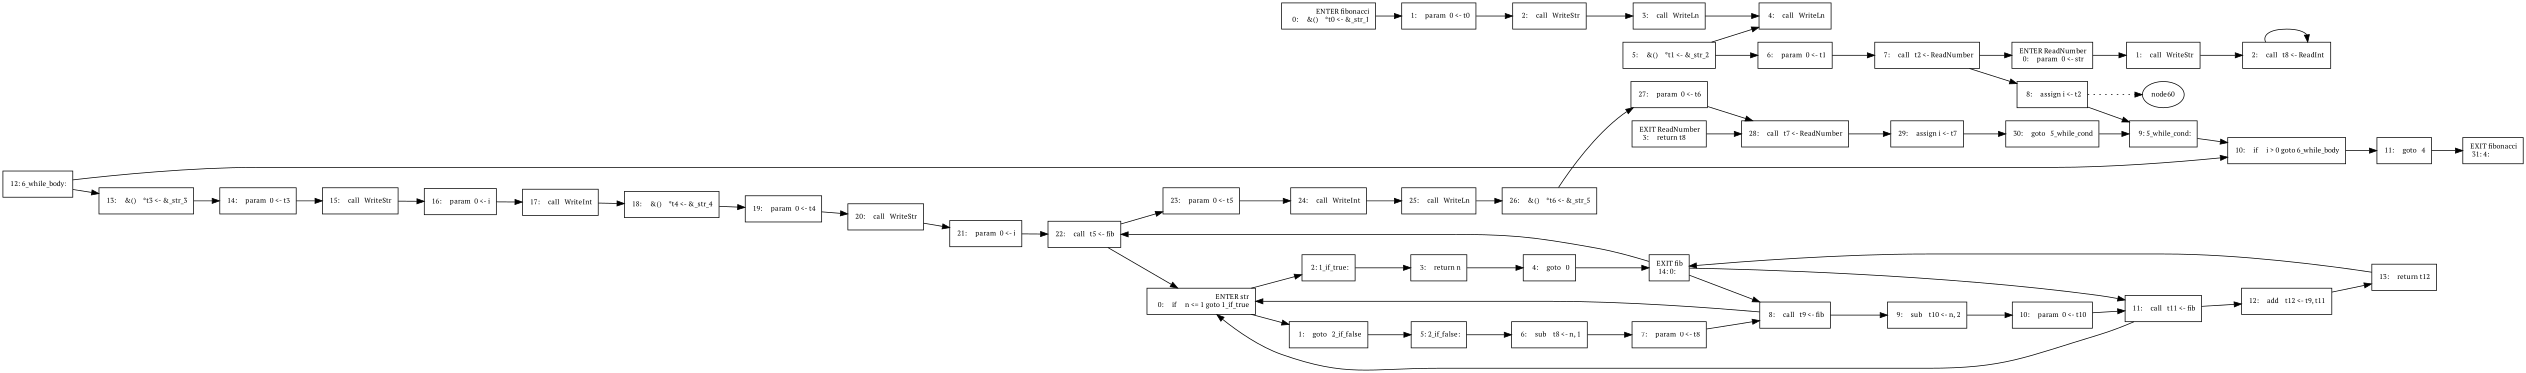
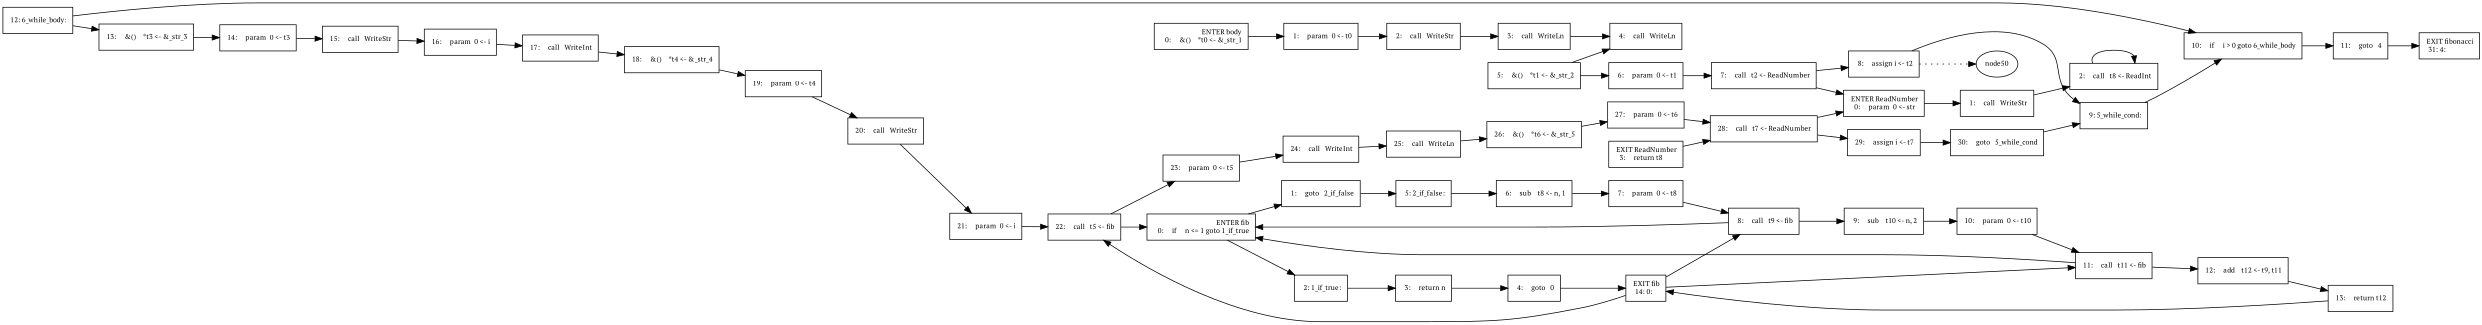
node "ENTER fibonacci 0:     &()    *t0 <- &_str_1": label "ENTER fibonacci 0:     &()    *t0 <- &_str_1" -> "ENTER body 0:     &()    *t0 <- &_str_1"
node "node60": label "node60" -> "node50"
edge "28:     call   t7 <- ReadNumber" -> "ENTER ReadNumber 0:     param  0 <- str": added
node "ENTER str 0:     if     n <= 1 goto 1_if_true": label "ENTER str 0:     if     n <= 1 goto 1_if_true" -> "ENTER fib 0:     if     n <= 1 goto 1_if_true"
